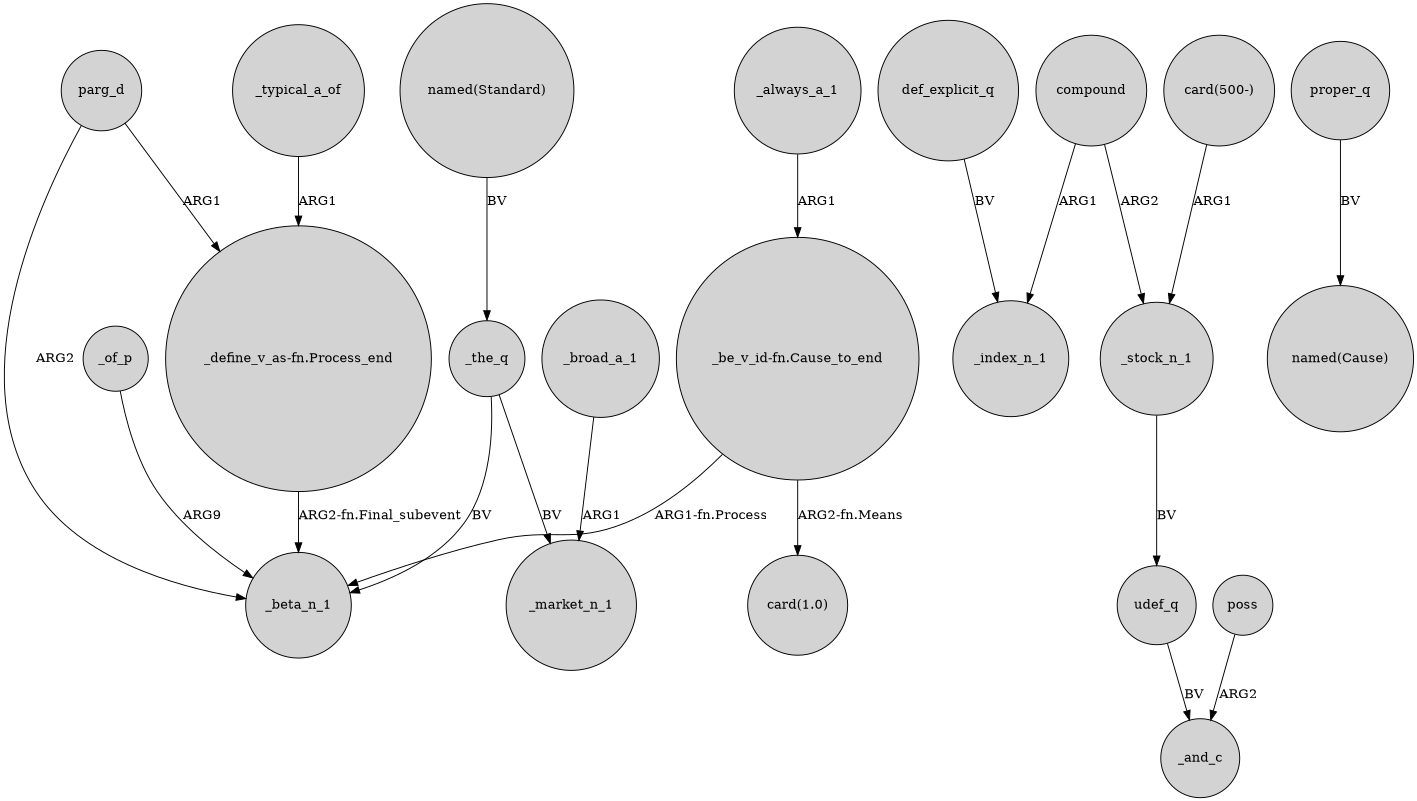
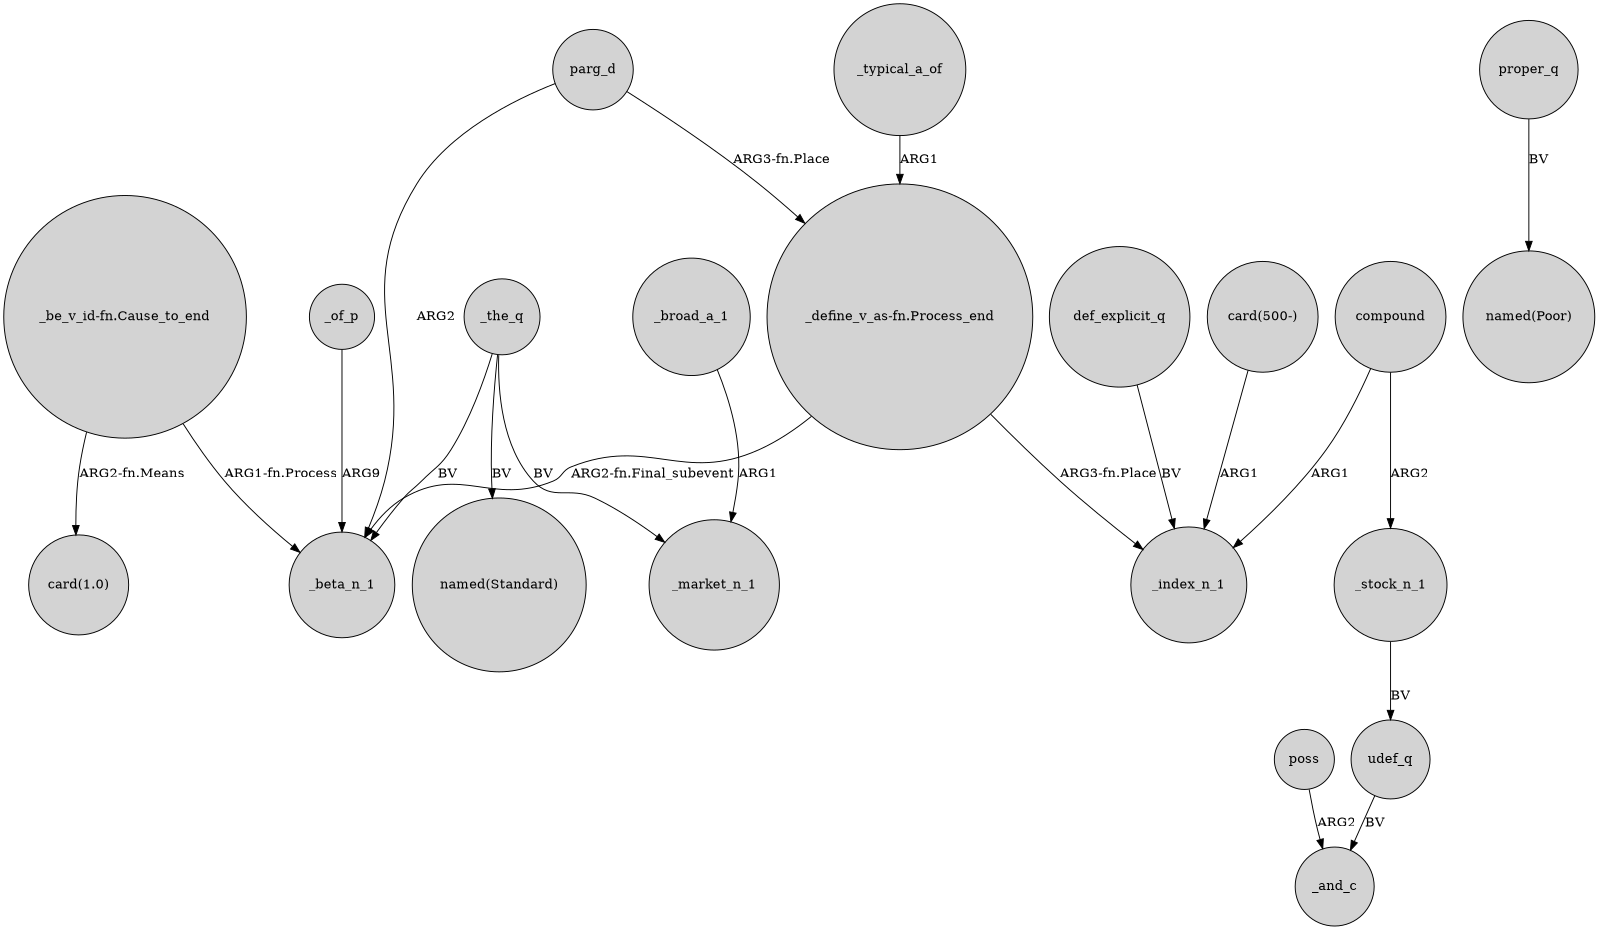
node "_always_a_1": removed
edge "parg_d" -> "_define_v_as-fn.Process_end": label "ARG1" -> "ARG3-fn.Place"
edge "card(500-)" -> "_stock_n_1": now "card(500-)" -> "_index_n_1"
edge "named(Standard)" -> "_the_q": reversed
node "named(Cause)": label "named(Cause)" -> "named(Poor)"
edge "_define_v_as-fn.Process_end" -> "_index_n_1": added, label "ARG3-fn.Place"
